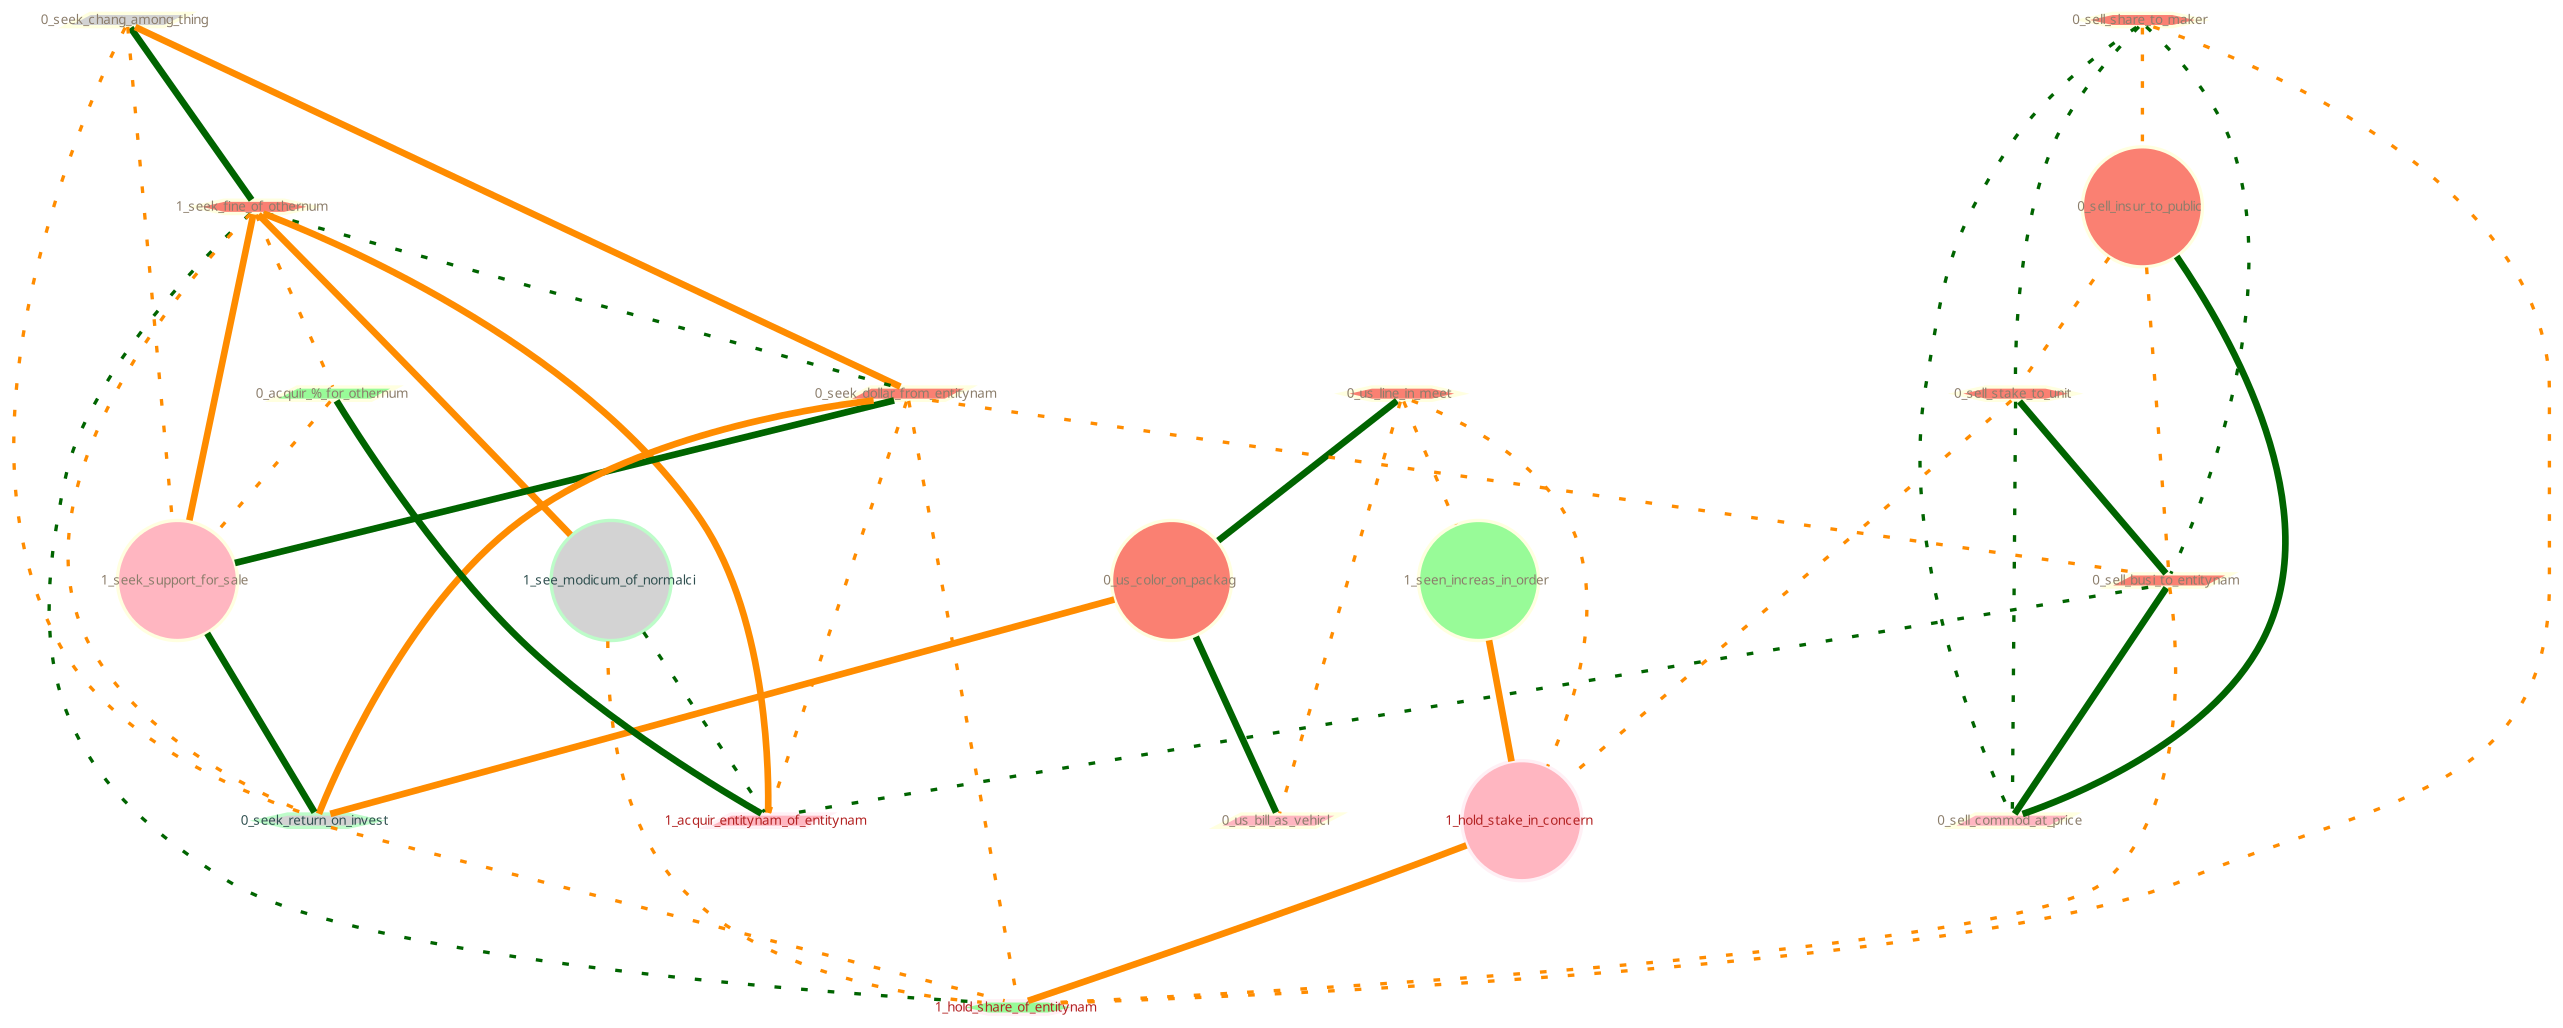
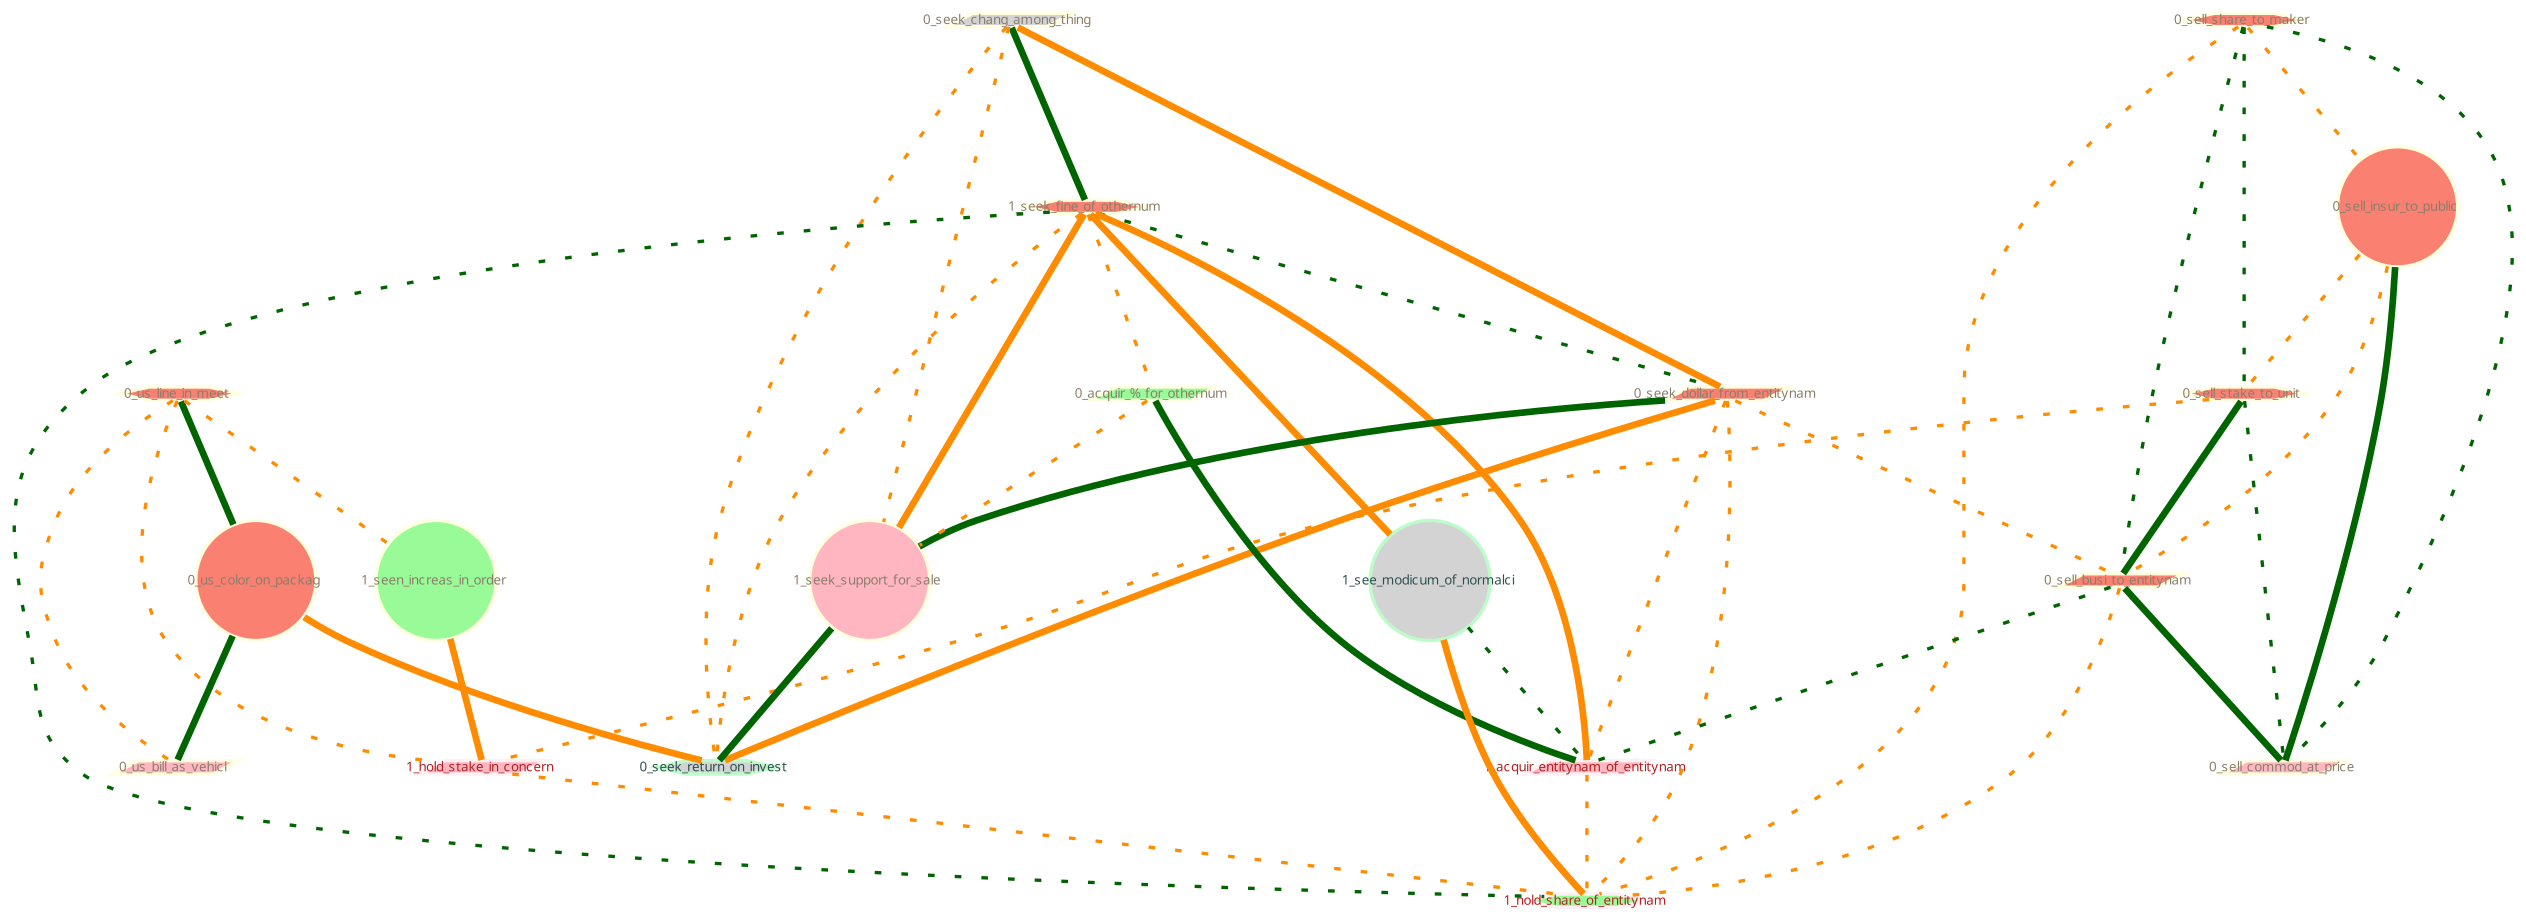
node "1_hold_stake_in_concern": shape circle -> parallelogram
edge "1_see_modicum_of_normalci" -- "1_hold_share_of_entitynam": style dotted -> bold
edge "0_seek_return_on_invest" -- "1_hold_share_of_entitynam": now "1_acquir_entitynam_of_entitynam" -- "1_hold_share_of_entitynam"
edge "1_hold_stake_in_concern" -- "1_hold_share_of_entitynam": style bold -> dotted
